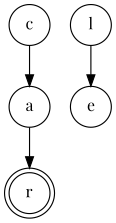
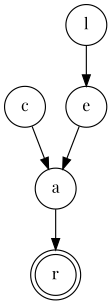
edge "e" -> "a": added
